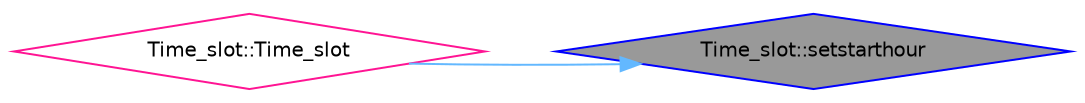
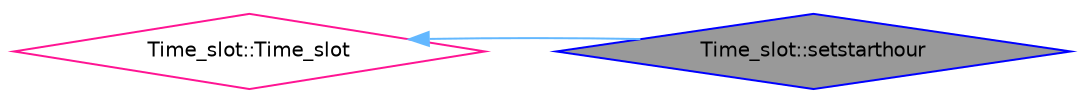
edge "Time_slot::Time_slot" -> "Time_slot::setstarthour": reversed
